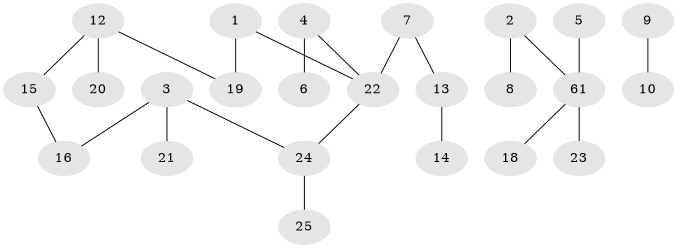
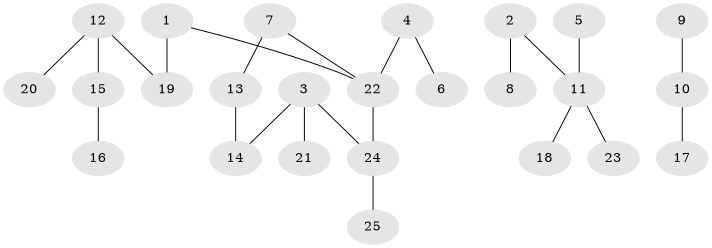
node "61": label "61" -> "11"
edge "3" -- "16": now "3" -- "14"
node "17": added
